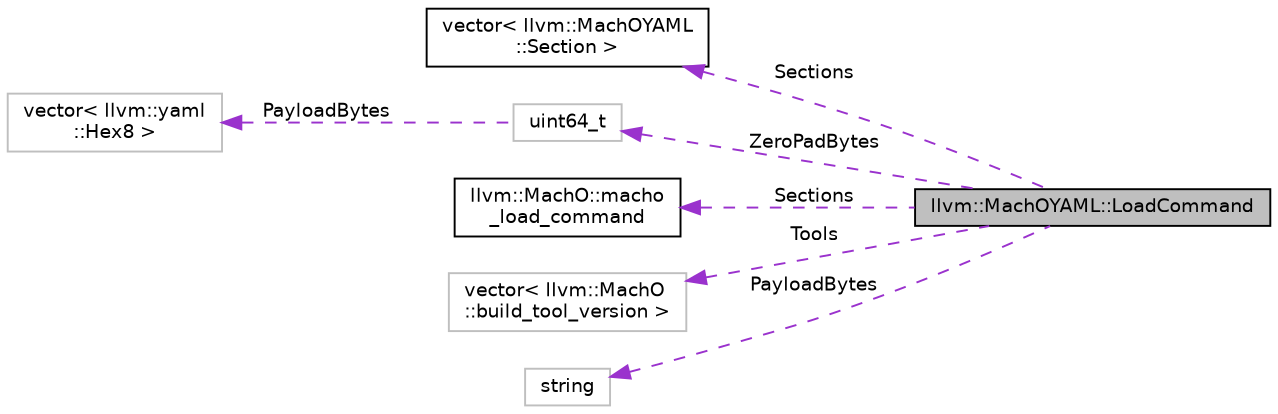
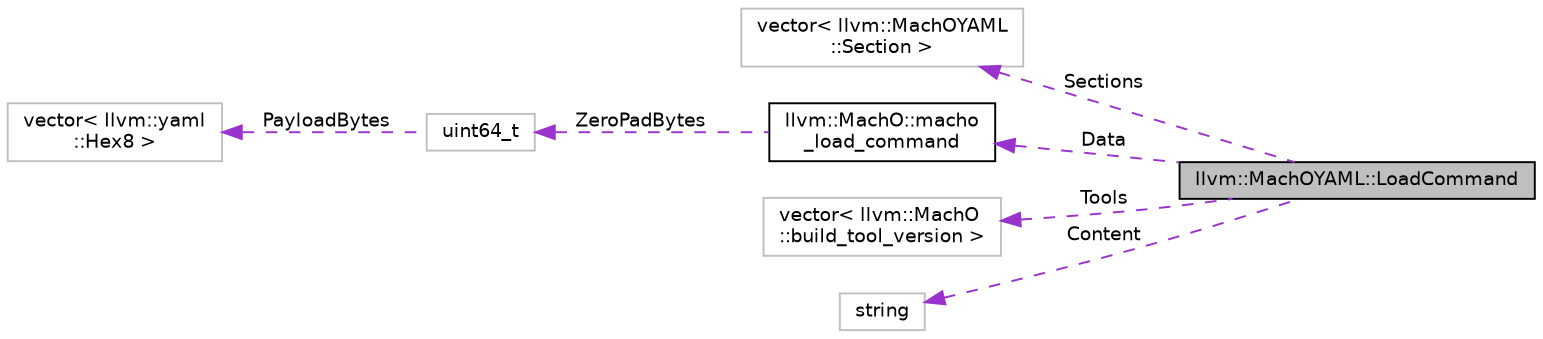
node "vector< llvm::MachOYAML ::Section >": color black -> grey75
edge "llvm::MachOYAML::LoadCommand" -> "uint64_t": now "llvm::MachO::macho _load_command" -> "uint64_t"
edge "llvm::MachOYAML::LoadCommand" -> "llvm::MachO::macho _load_command": label " Sections" -> " Data"
edge "llvm::MachOYAML::LoadCommand" -> "string": label " PayloadBytes" -> " Content"
